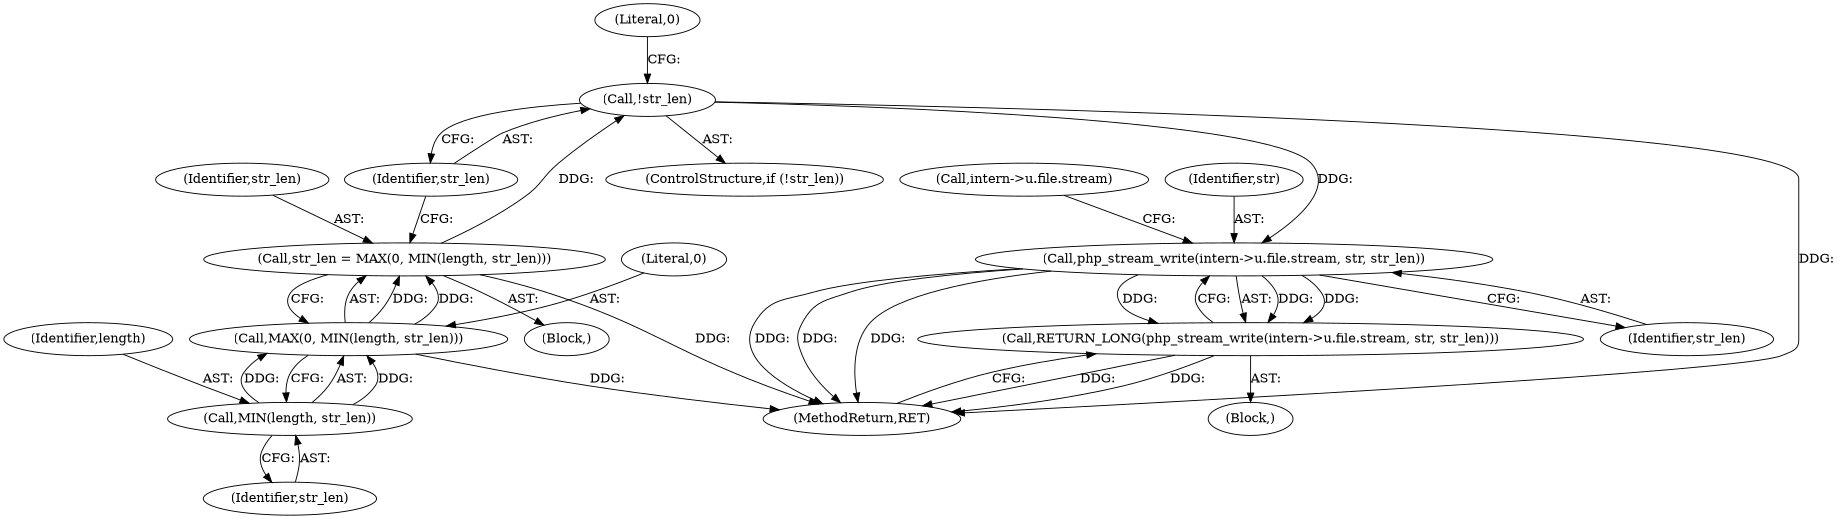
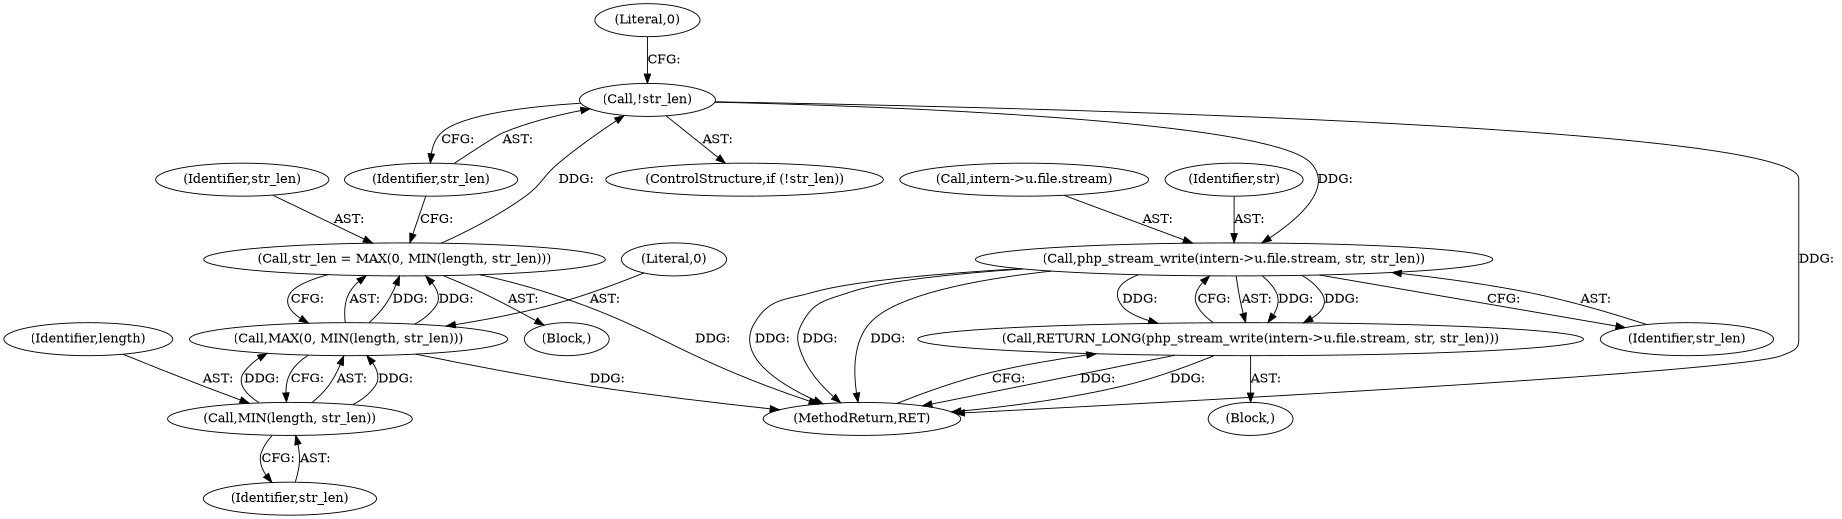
edge "(Call,intern->u.file.stream)" -> "(Call,php_stream_write(intern->u.file.stream, str, str_len))": label "CFG: " -> "AST: "
